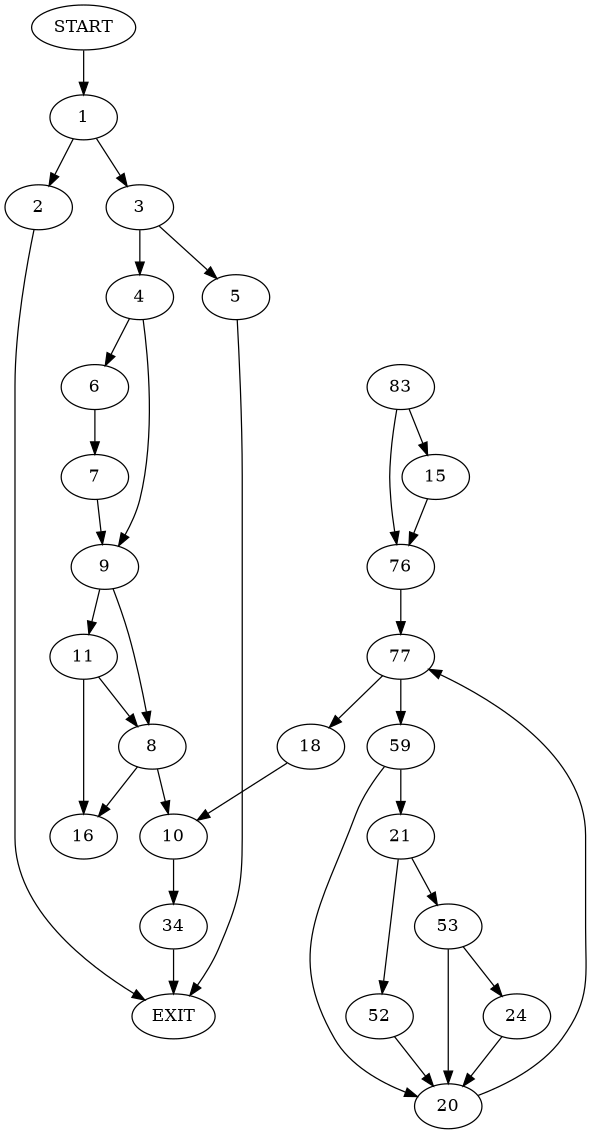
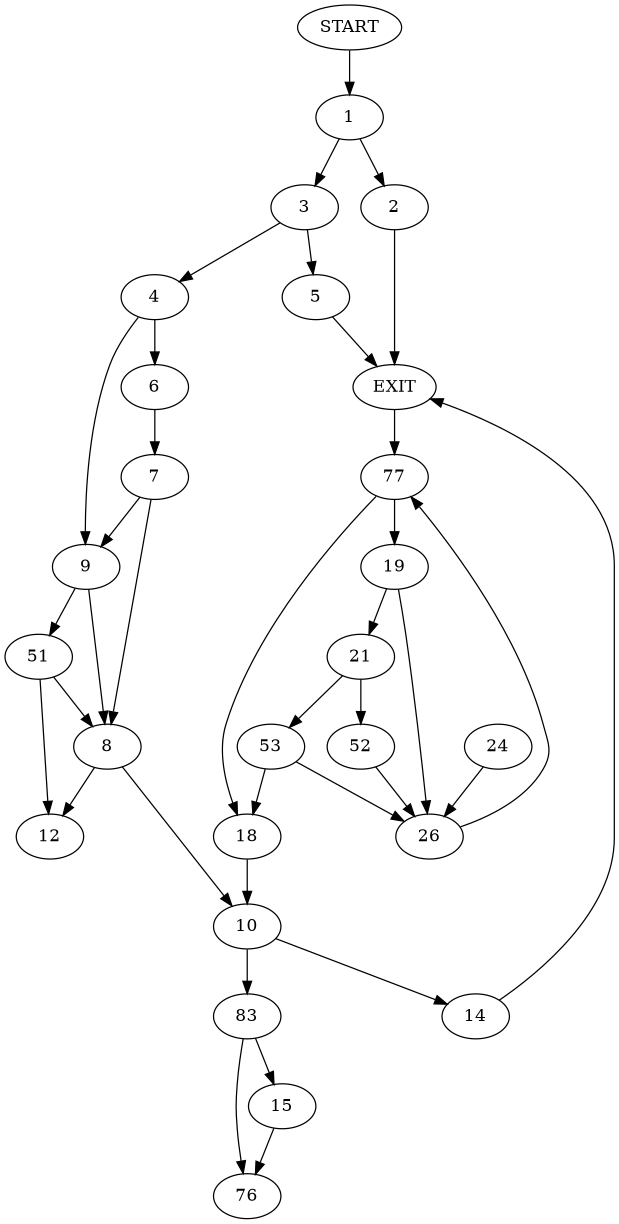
edge "7" -> "8": added
edge "76" -> "77": now "EXIT" -> "77"
node "11": label "11" -> "51"
node "59": label "59" -> "19"
node "16": label "16" -> "12"
node "34": label "34" -> "14"
edge "10" -> "83": added
edge "53" -> "24": now "53" -> "18"
node "20": label "20" -> "26"
